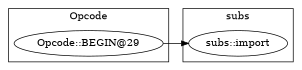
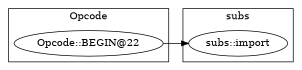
node "Opcode::BEGIN@29": label "Opcode::BEGIN@29" -> "Opcode::BEGIN@22"
